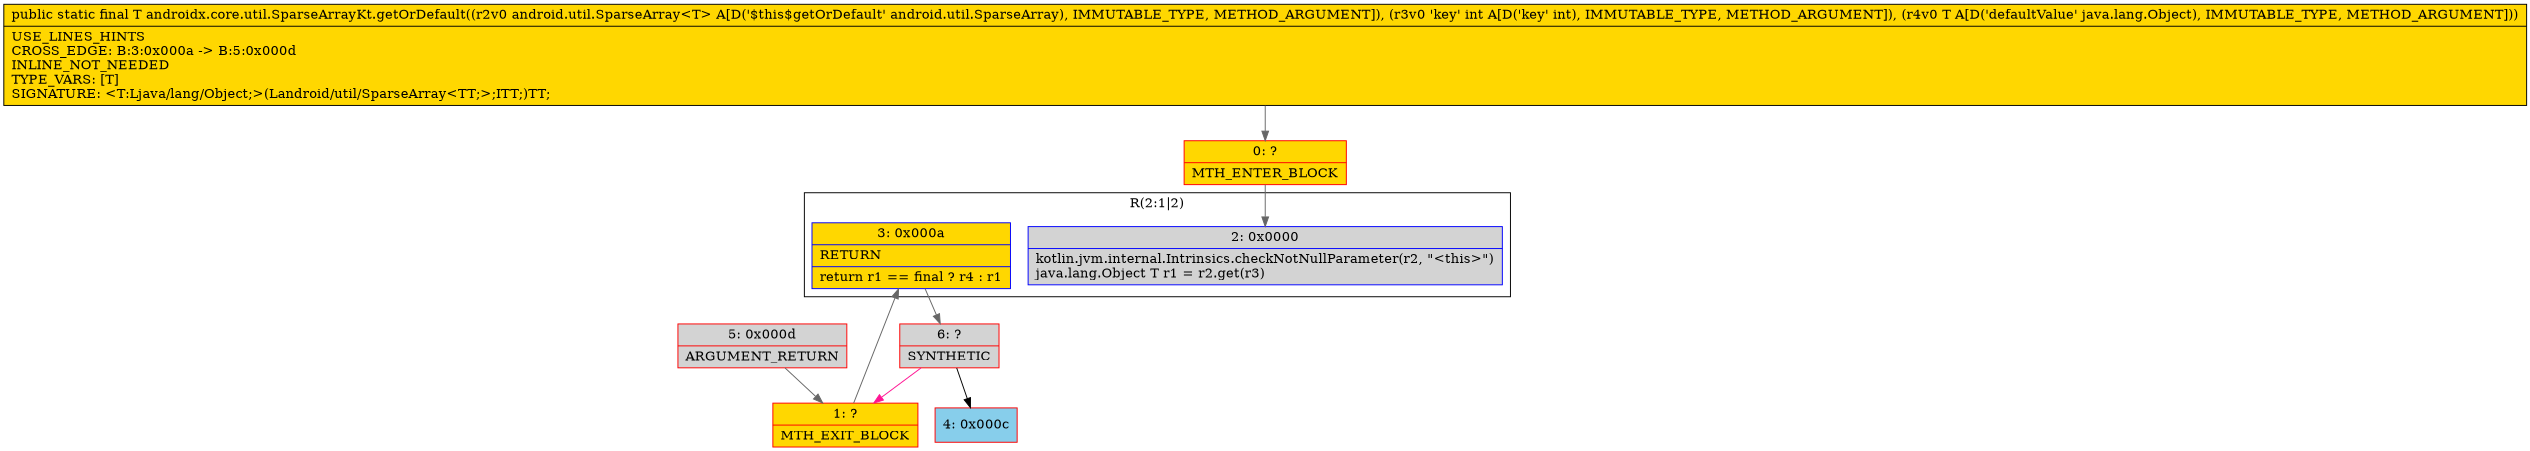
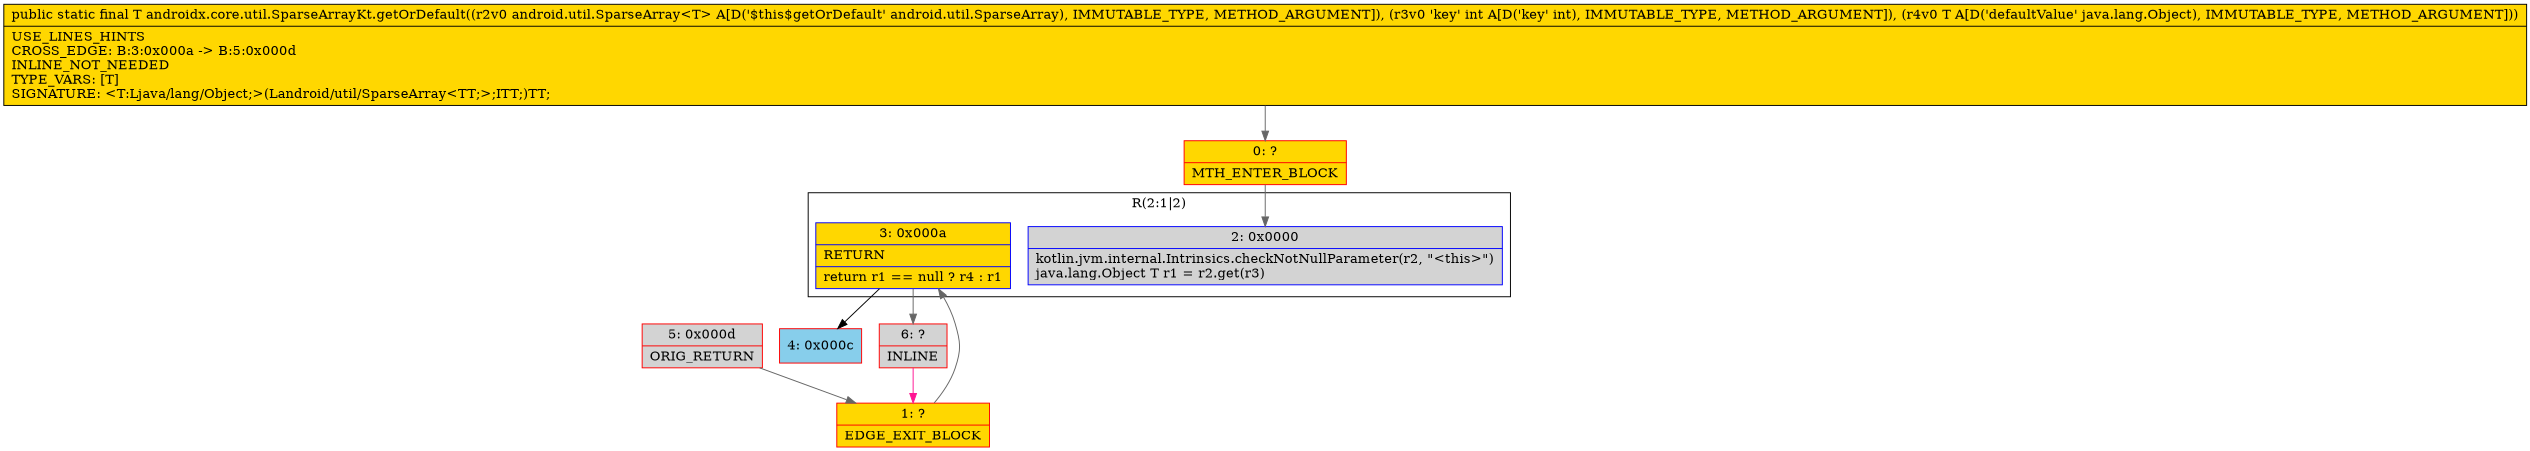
node "3: 0x000a": text "return r1 == final ? r4 : r1" -> "return r1 == null ? r4 : r1"
node "5: 0x000d": text "ARGUMENT_RETURN" -> "ORIG_RETURN"
node "6: ?": text "SYNTHETIC" -> "INLINE"
edge "6: ?" -> "4: 0x000c": now "3: 0x000a" -> "4: 0x000c"
node "1: ?": text "MTH_EXIT_BLOCK" -> "EDGE_EXIT_BLOCK"
